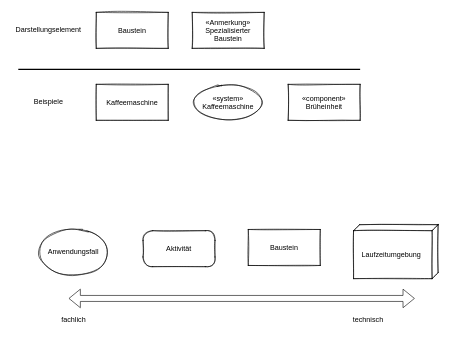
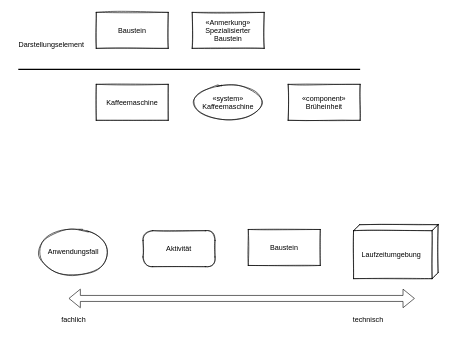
node "Darstellungselement": moved (48, 30) -> (51, 45)
node "Beispiele": removed
